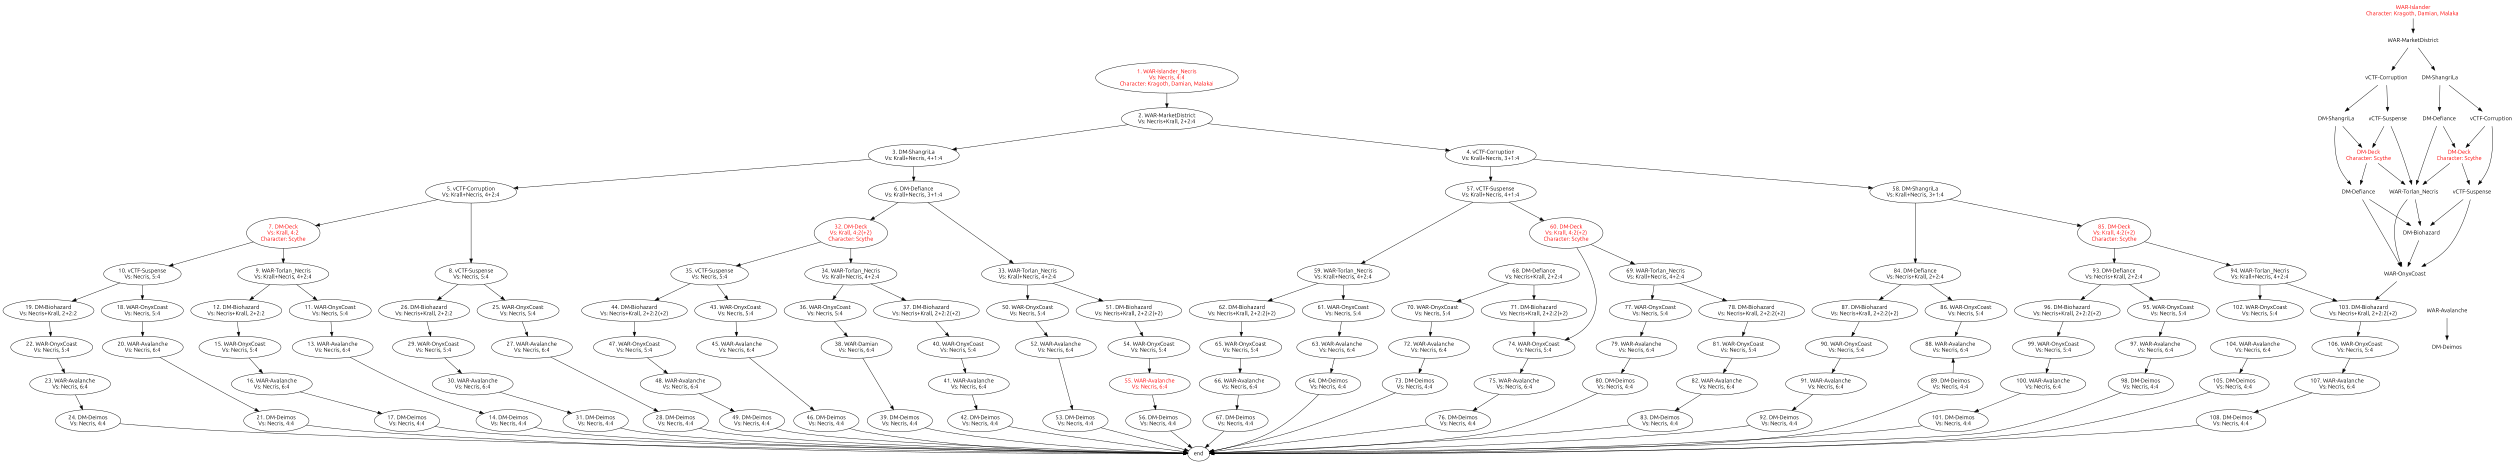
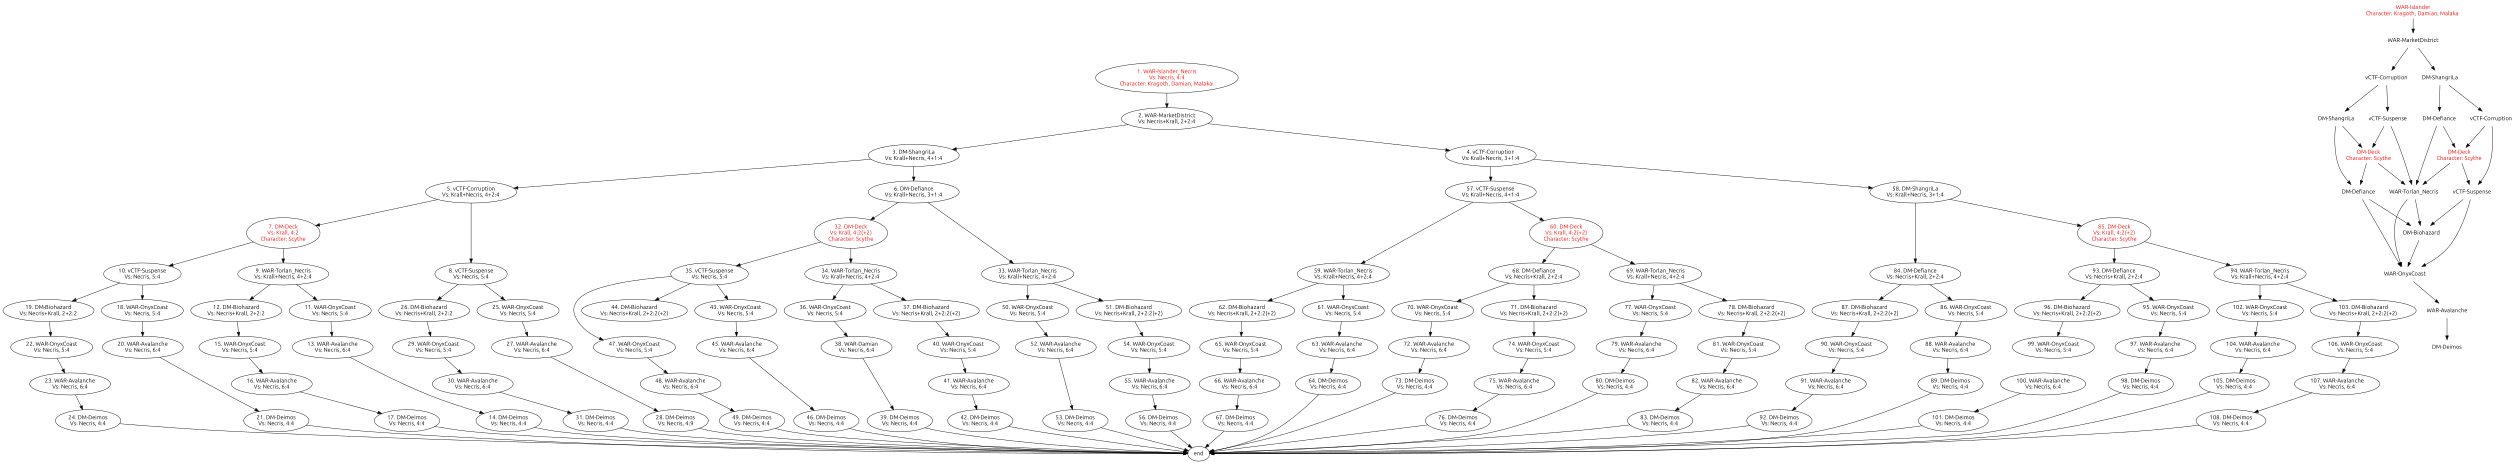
edge "WAR-OnyxCoast" -> "103. DM-Biohazard Vs: Necris+Krall, 2+2:2(+2)": now "WAR-OnyxCoast" -> "WAR-Avalanche"
edge "60. DM-Deck Vs: Krall, 4:2(+2) Character: Scythe" -> "74. WAR-OnyxCoast Vs: Necris, 5:4": now "60. DM-Deck Vs: Krall, 4:2(+2) Character: Scythe" -> "68. DM-Defiance Vs: Necris+Krall, 2+2:4"
edge "44. DM-Biohazard Vs: Necris+Krall, 2+2:2(+2)" -> "47. WAR-OnyxCoast Vs: Necris, 5:4": now "35. vCTF-Suspense Vs: Necris, 5:4" -> "47. WAR-OnyxCoast Vs: Necris, 5:4"
edge "102. WAR-OnyxCoast Vs: Necris, 5:4" -> "104. WAR-Avalanche Vs: Necris, 6:4": added
edge "99. WAR-OnyxCoast Vs: Necris, 5:4" -> "100. WAR-Avalanche Vs: Necris, 6:4": removed
edge "89. DM-Deimos Vs: Necris, 4:4" -> "88. WAR-Avalanche Vs: Necris, 6:4": reversed
node "55. WAR-Avalanche Vs: Necris, 6:4": fontcolor red -> black
node "28. DM-Deimos Vs: Necris, 4:4": label "28. DM-Deimos Vs: Necris, 4:4" -> "28. DM-Deimos Vs: Necris, 4:9"
